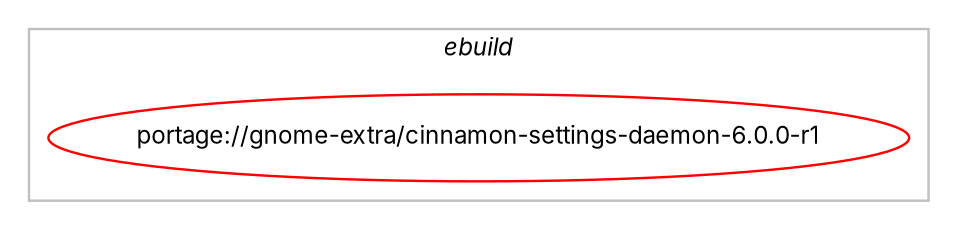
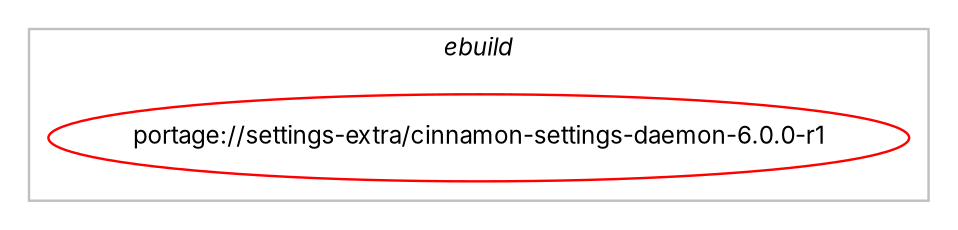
node "portage://gnome-extra/cinnamon-settings-daemon-6.0.0-r1": label "portage://gnome-extra/cinnamon-settings-daemon-6.0.0-r1" -> "portage://settings-extra/cinnamon-settings-daemon-6.0.0-r1"
